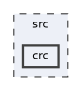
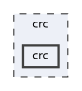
cluster "src": label "src" -> "crc"
